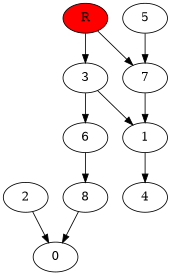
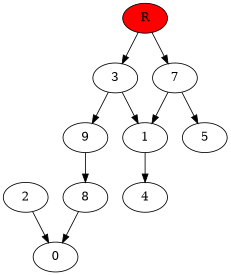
edge "5" -> "7": reversed
node "6": label "6" -> "9"
